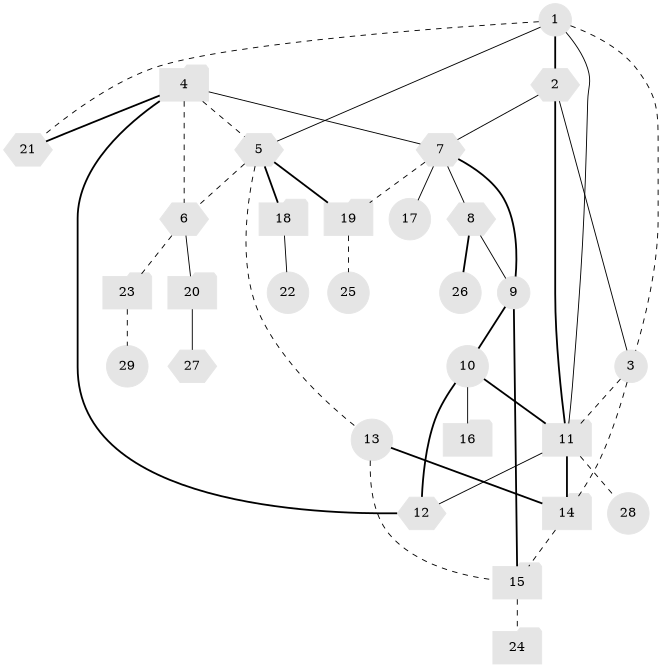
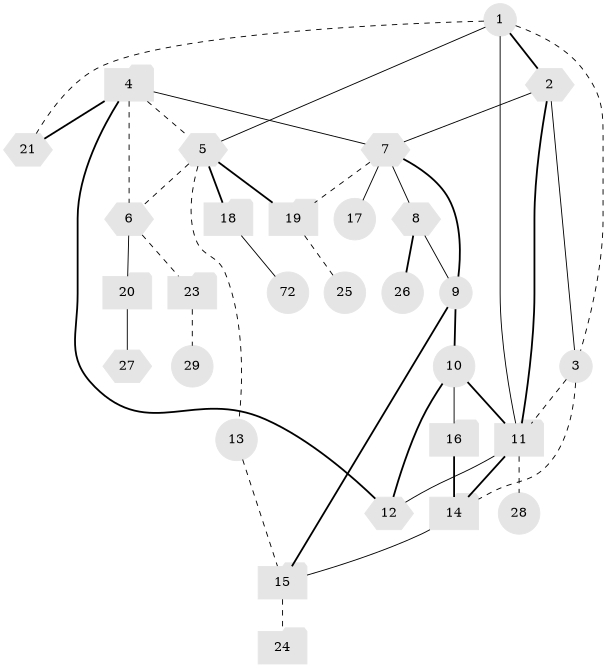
node "22": label "22" -> "72"
edge "13" -- "14": now "16" -- "14"
edge "14" -- "15": style dashed -> solid
